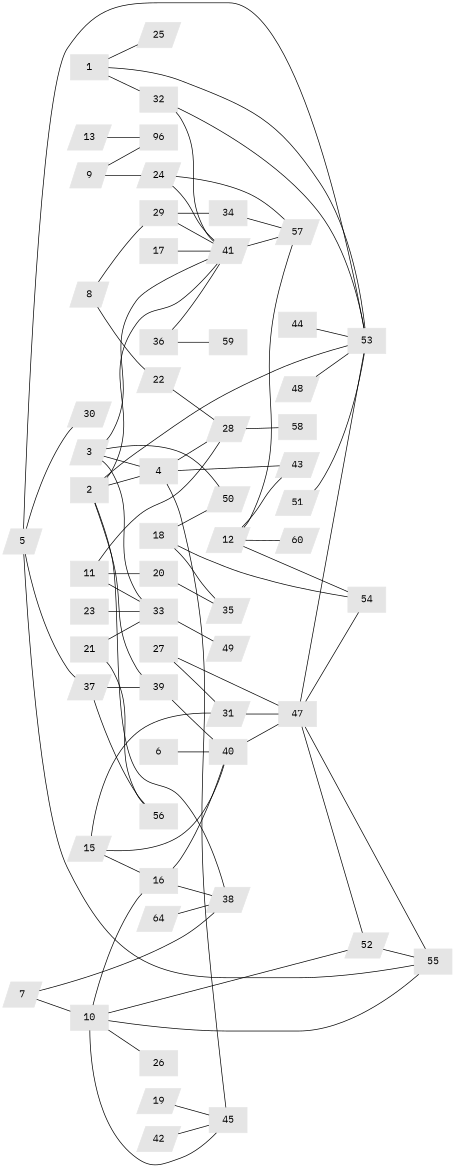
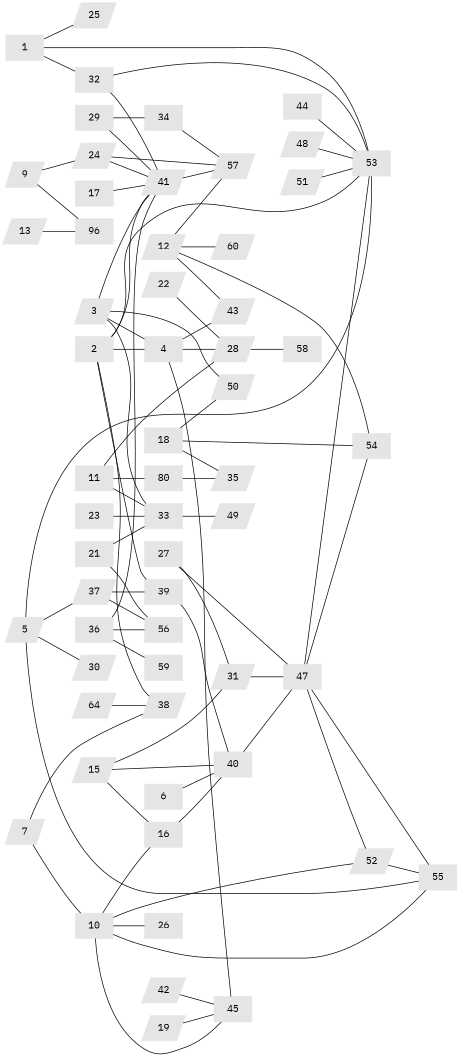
node "8": removed
node "20": label "20" -> "80"
edge "36" -- "56": added
edge "16" -- "38": removed
